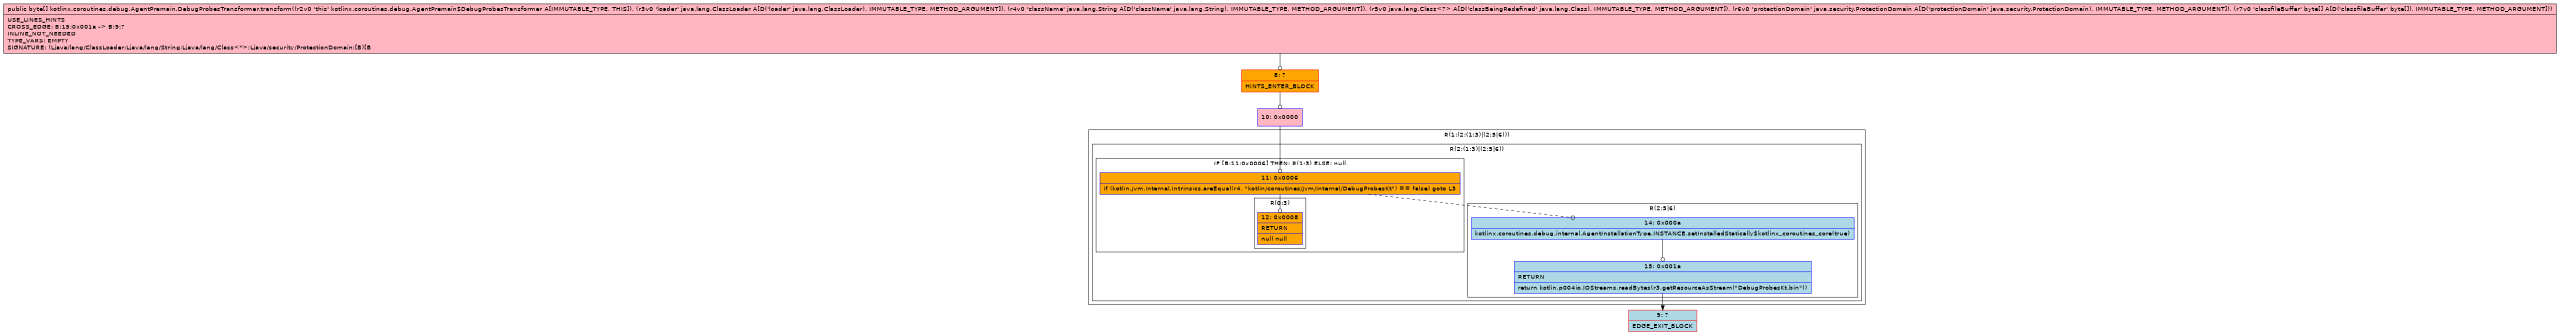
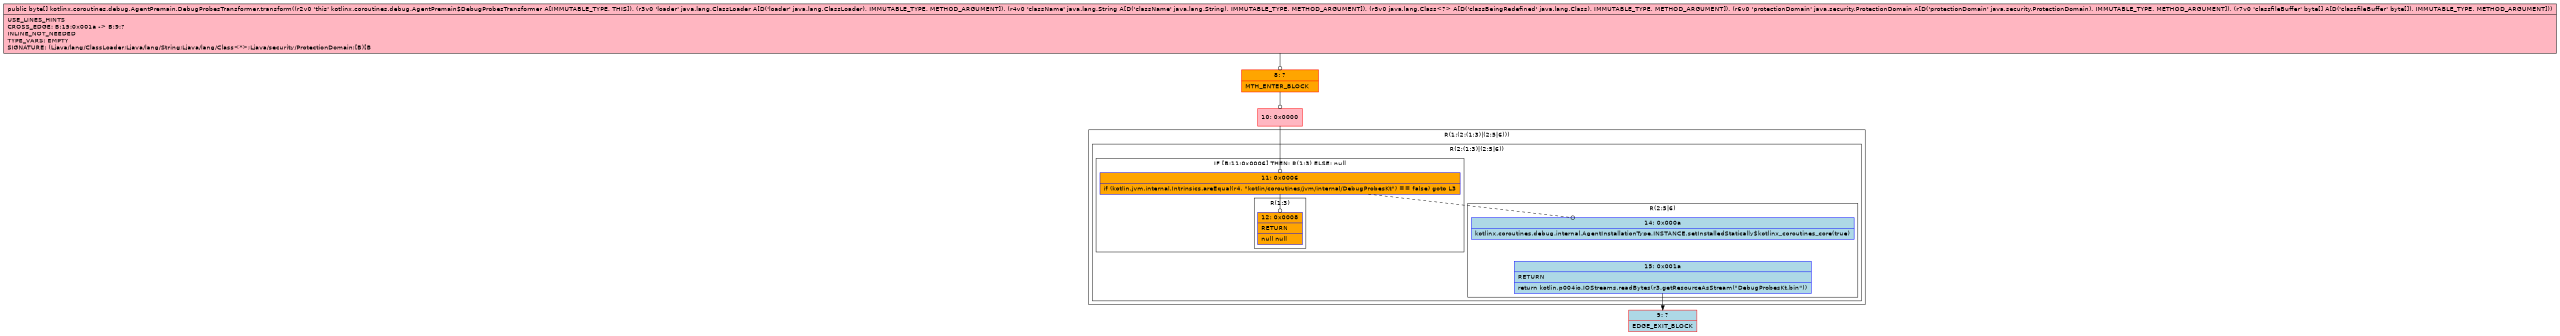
node "8: ?": text "HINTS_ENTER_BLOCK" -> "MTH_ENTER_BLOCK"
node "10: 0x0000": color blue -> red
cluster "R(0:3)": label "R(0:3)" -> "R(1:3)"
edge "14: 0x000a" -> "15: 0x001a": removed
